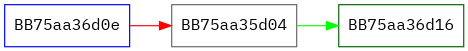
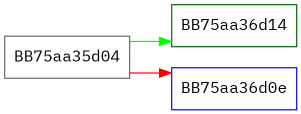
edge "BB75aa36d0e" -> "BB75aa35d04": reversed
node "BB75aa36d16": label "BB75aa36d16" -> "BB75aa36d14"
